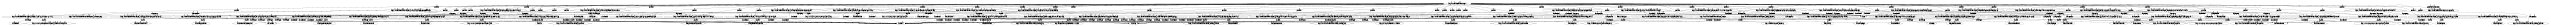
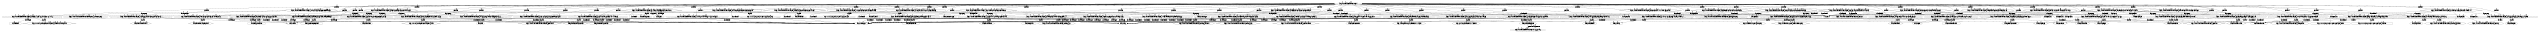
edge "http://astrea.linkeddata.es/report" -> "https://astrea.linkeddata.es/report/01166280976": now "base:contactTelephone" -> "https://astrea.linkeddata.es/report/01166280976"
node "sh:Literal": label "sh:Literal" -> "sh:CurrentType"
